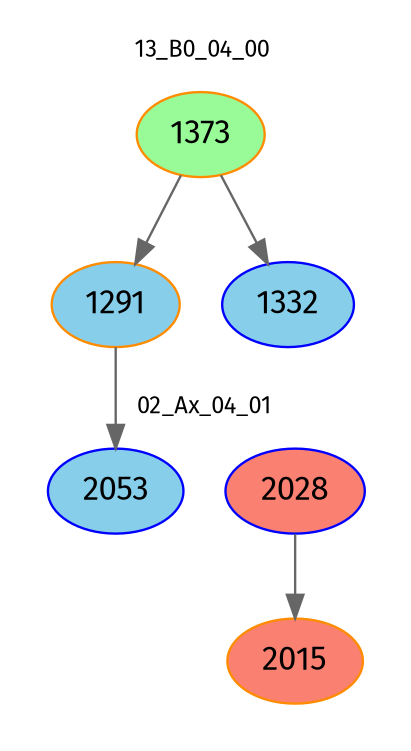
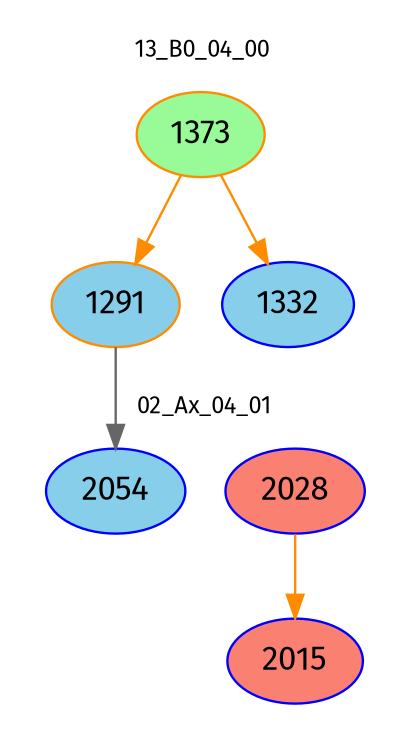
edge "1373" -> "1291": color gray40 -> darkorange
edge "1373" -> "1332": color gray40 -> darkorange
node "2053": label "2053" -> "2054"
edge "2028" -> "2015": color gray40 -> darkorange
node "2015": color darkorange -> blue
